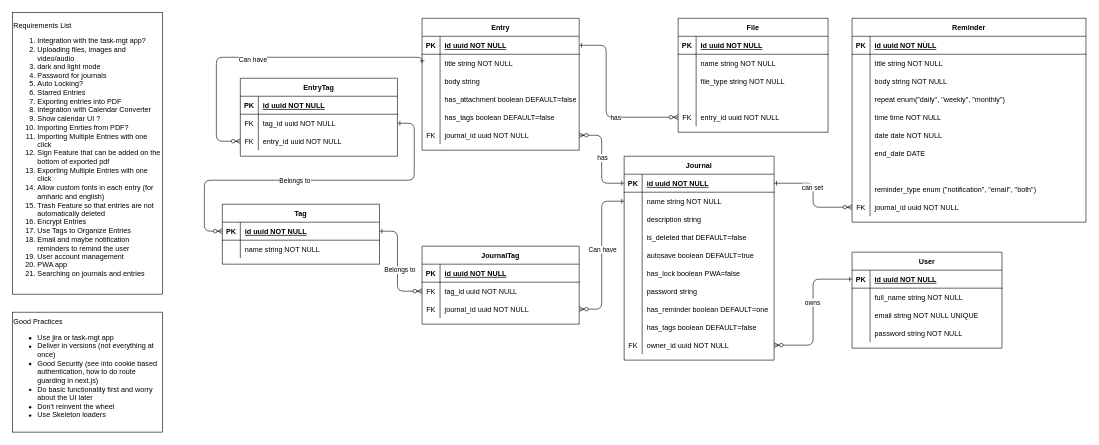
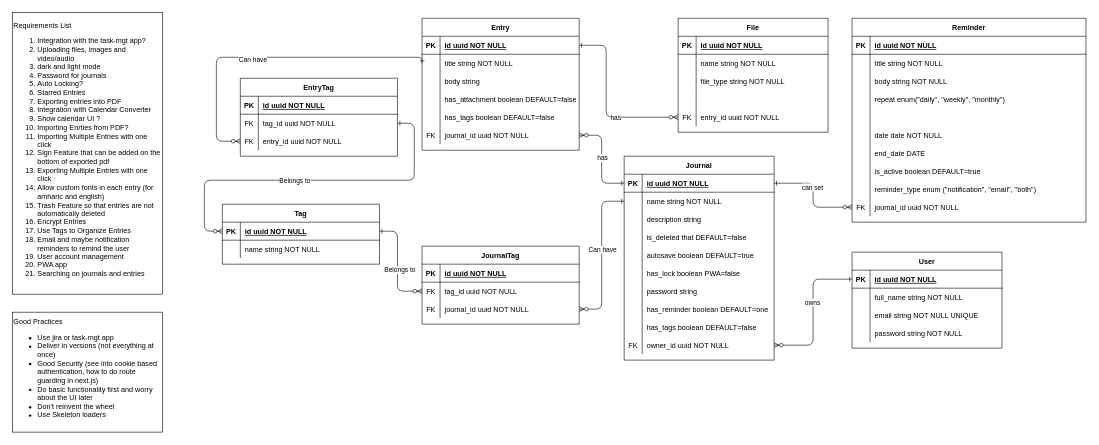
node "time time NOT NULL": removed
node "is_active boolean DEFAULT=true": added
